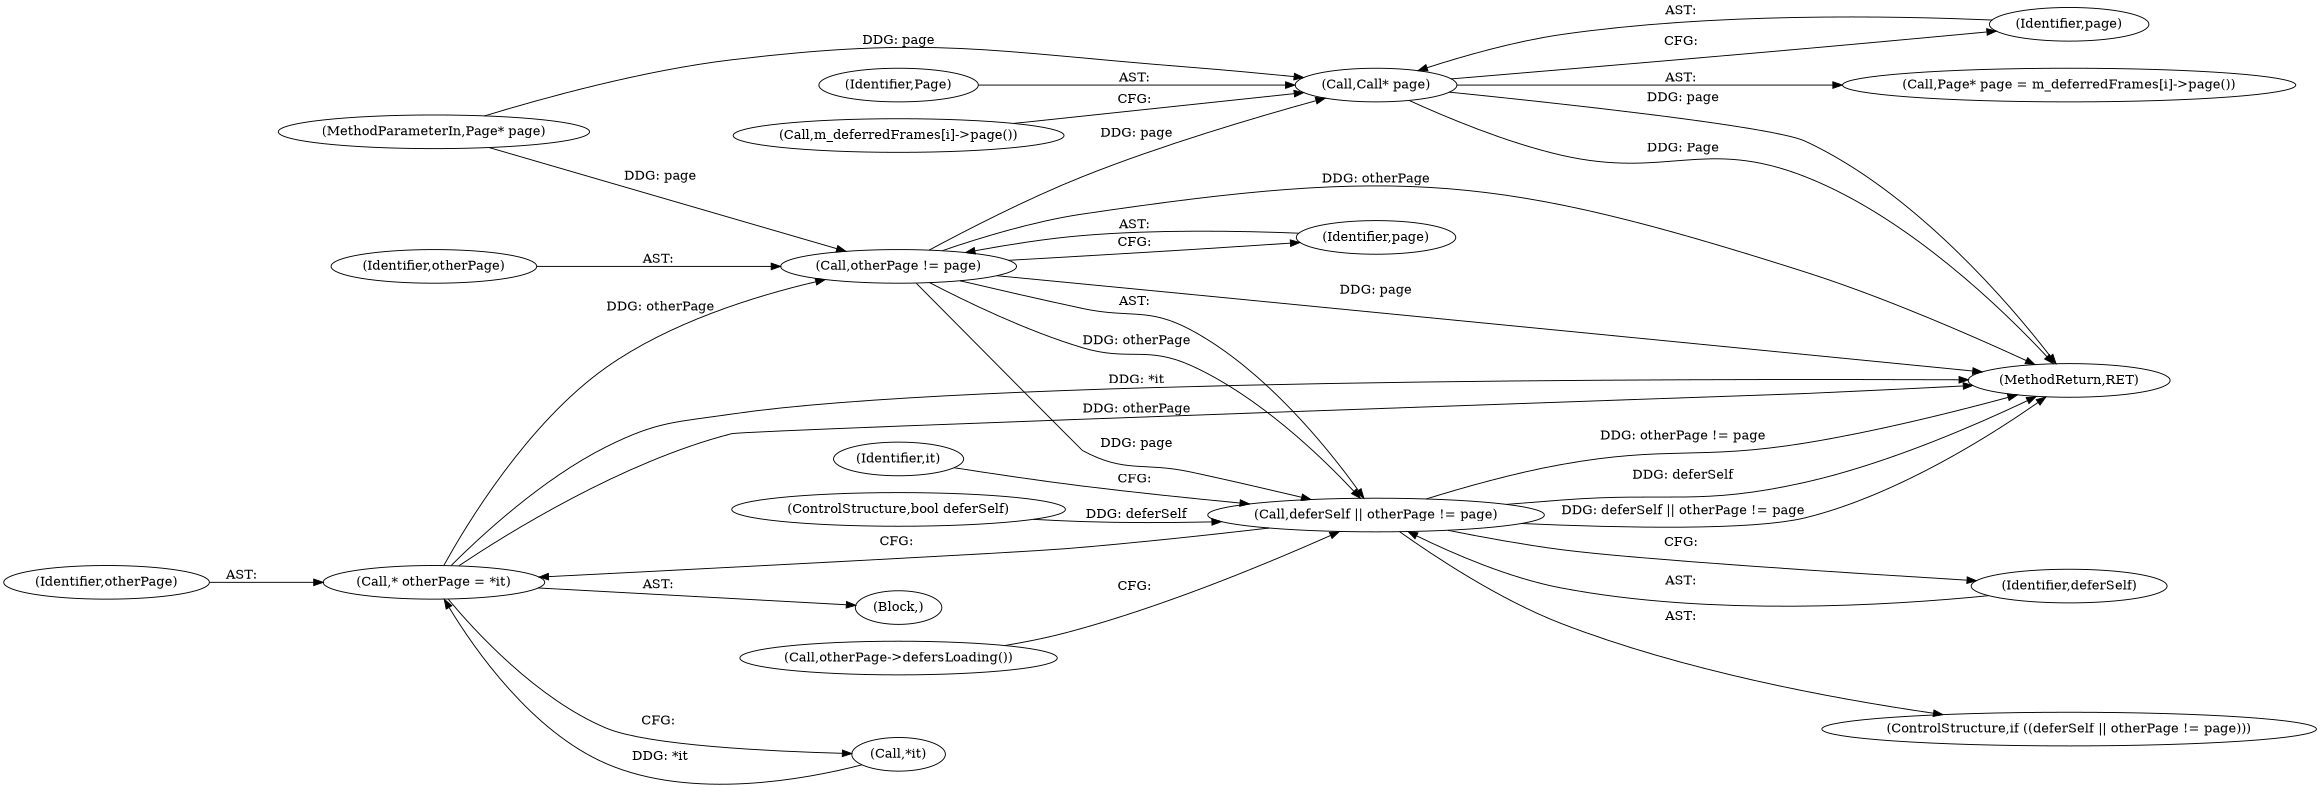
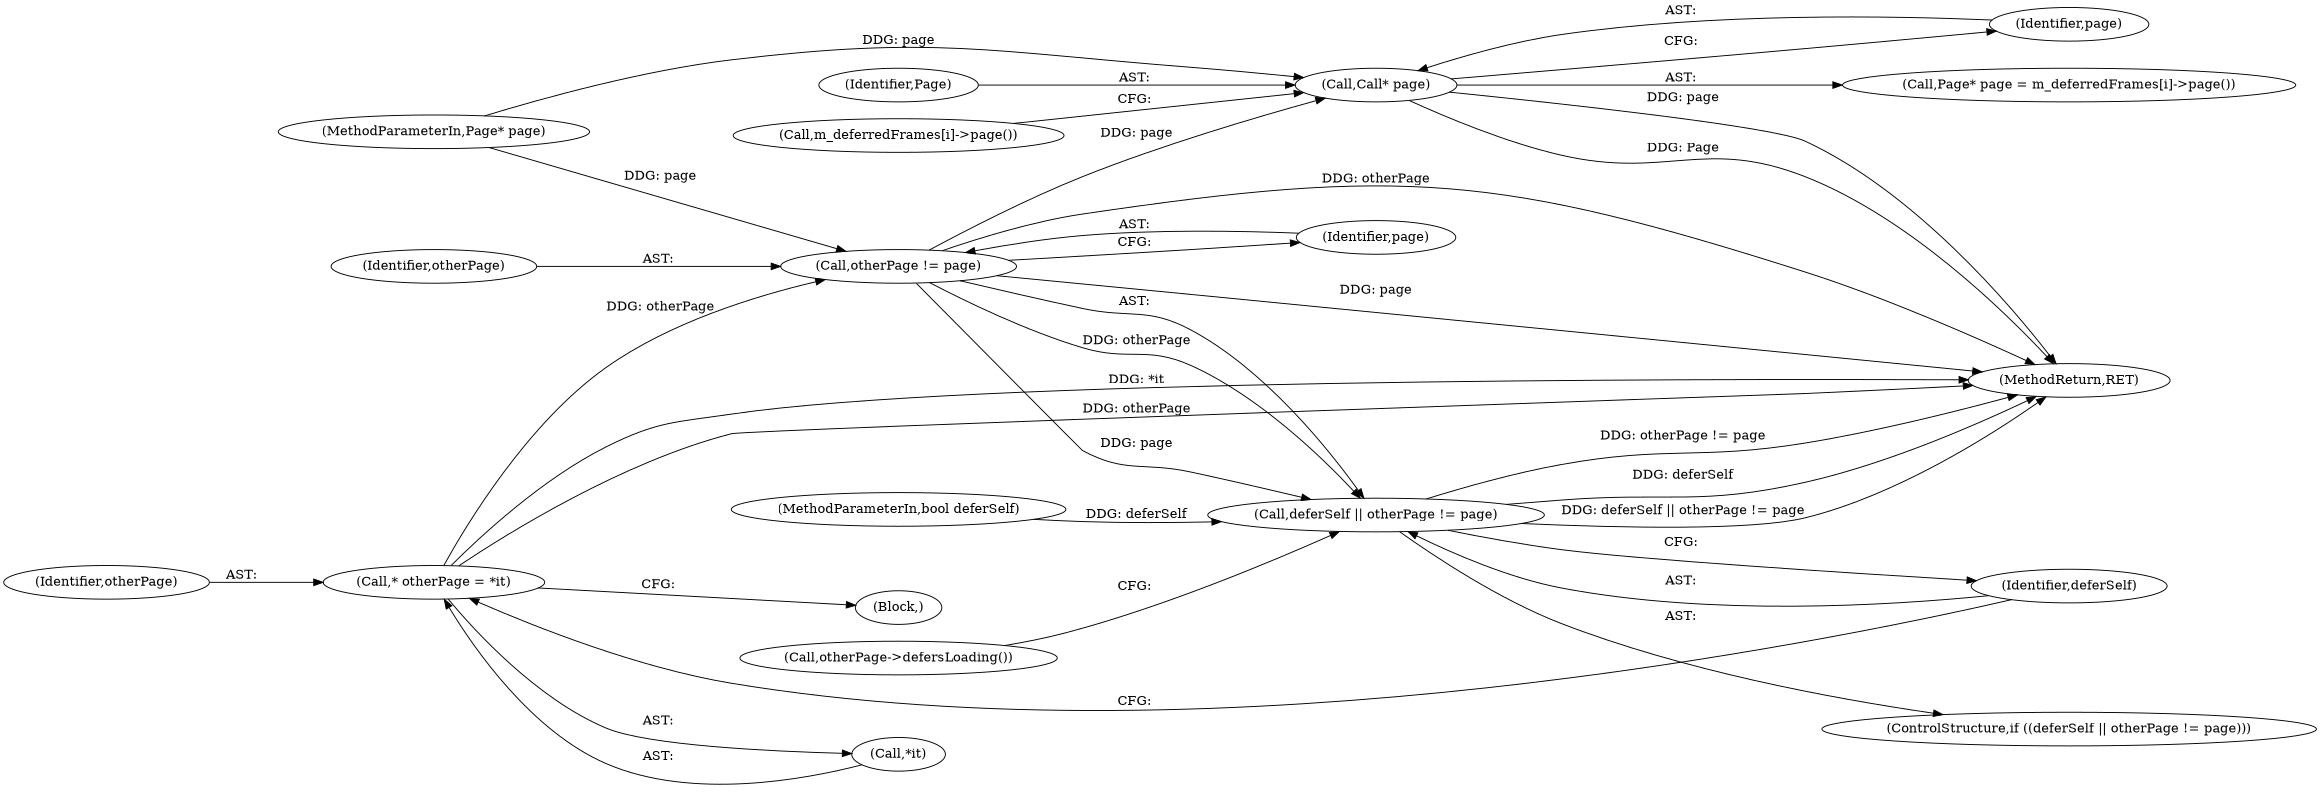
node "(Identifier,it)": removed
node "(ControlStructure,bool deferSelf)": label "(ControlStructure,bool deferSelf)" -> "(MethodParameterIn,bool deferSelf)"
edge "(Call,deferSelf || otherPage != page)" -> "(Call,* otherPage = *it)": now "(Identifier,deferSelf)" -> "(Call,* otherPage = *it)"
edge "(Call,* otherPage = *it)" -> "(Block,)": label "AST: " -> "CFG: "
edge "(Call,* otherPage = *it)" -> "(Call,*it)": label "CFG: " -> "AST: "
edge "(Call,*it)" -> "(Call,* otherPage = *it)": label "DDG: *it" -> "AST: "
